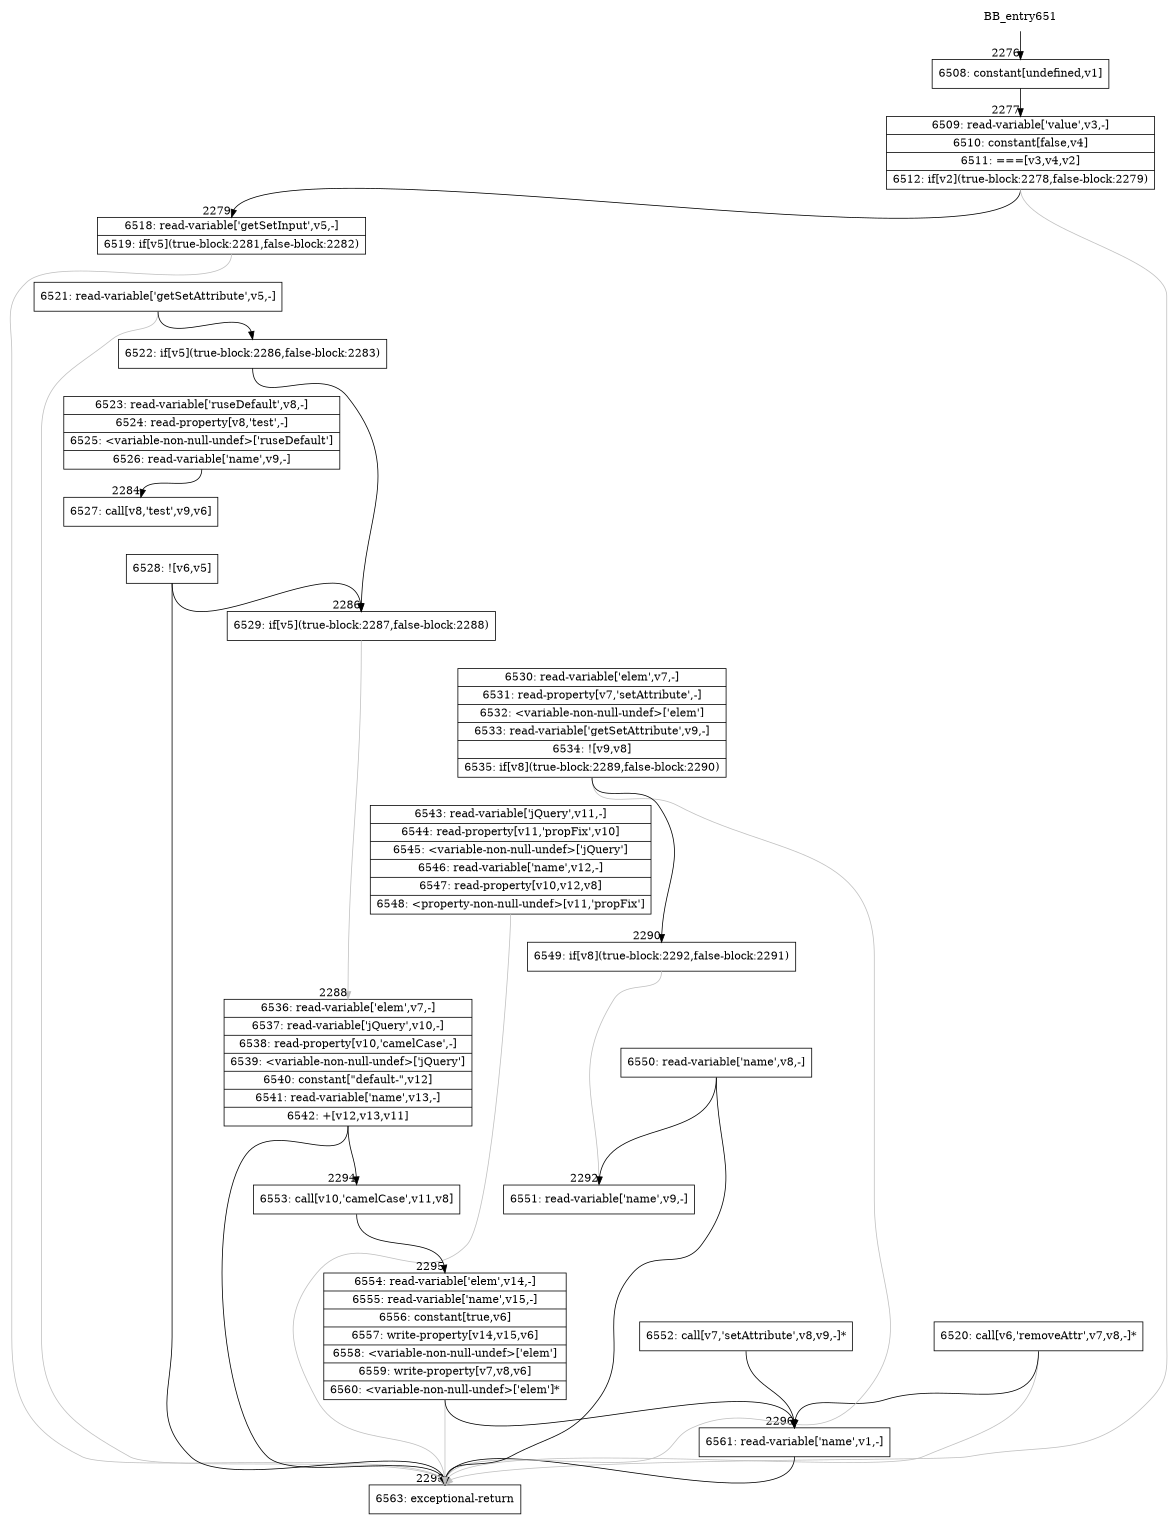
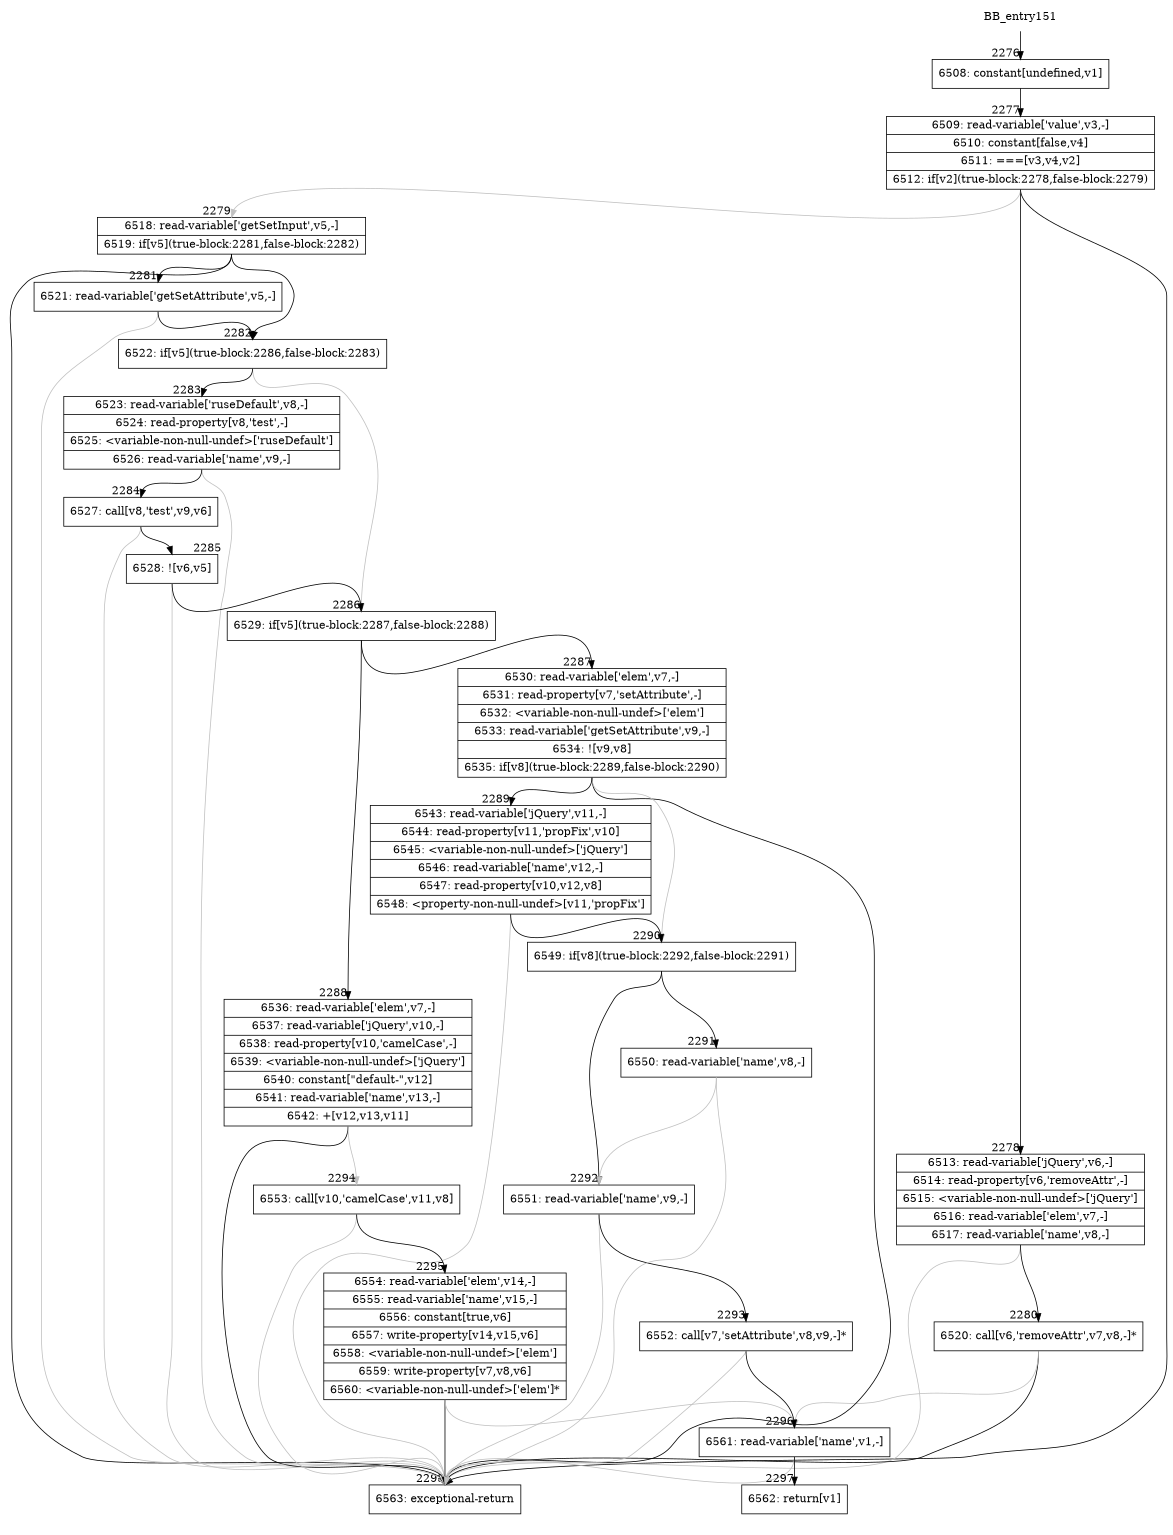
node "BB_entry651": label "BB_entry651" -> "BB_entry151"
edge "6509: read-variable['value',v3,-]" -> "6518: read-variable['getSetInput',v5,-]": color black -> gray
edge "6518: read-variable['getSetInput',v5,-]" -> "6521: read-variable['getSetAttribute',v5,-]": added
edge "6518: read-variable['getSetInput',v5,-]" -> "6522: if[v5](true-block:2286,false-block:2283)": added
edge "6522: if[v5](true-block:2286,false-block:2283)" -> "6523: read-variable['ruseDefault',v8,-]": added
edge "6522: if[v5](true-block:2286,false-block:2283)" -> "6529: if[v5](true-block:2287,false-block:2288)": color black -> gray
edge "6527: call[v8,'test',v9,v6]" -> "6528: ![v6,v5]": added
edge "6529: if[v5](true-block:2287,false-block:2288)" -> "6530: read-variable['elem',v7,-]": added
edge "6530: read-variable['elem',v7,-]" -> "6543: read-variable['jQuery',v11,-]": added
edge "6529: if[v5](true-block:2287,false-block:2288)" -> "6536: read-variable['elem',v7,-]": color gray -> black
edge "6530: read-variable['elem',v7,-]" -> "6549: if[v8](true-block:2292,false-block:2291)": color black -> gray
edge "6543: read-variable['jQuery',v11,-]" -> "6549: if[v8](true-block:2292,false-block:2291)": added
edge "6518: read-variable['getSetInput',v5,-]" -> "6563: exceptional-return": color gray -> black
edge "6549: if[v8](true-block:2292,false-block:2291)" -> "6550: read-variable['name',v8,-]": added
edge "6549: if[v8](true-block:2292,false-block:2291)" -> "6551: read-variable['name',v9,-]": color gray -> black
edge "6523: read-variable['ruseDefault',v8,-]" -> "6563: exceptional-return": added
edge "6509: read-variable['value',v3,-]" -> "6563: exceptional-return": color gray -> black
edge "6550: read-variable['name',v8,-]" -> "6551: read-variable['name',v9,-]": color black -> gray
edge "6527: call[v8,'test',v9,v6]" -> "6563: exceptional-return": added
edge "6536: read-variable['elem',v7,-]" -> "6553: call[v10,'camelCase',v11,v8]": color black -> gray
edge "6528: ![v6,v5]" -> "6563: exceptional-return": color black -> gray
node "6513: read-variable['jQuery',v6,-]": added
edge "6530: read-variable['elem',v7,-]" -> "6563: exceptional-return": color gray -> black
edge "6551: read-variable['name',v9,-]" -> "6552: call[v7,'setAttribute',v8,v9,-]*": added
edge "6550: read-variable['name',v8,-]" -> "6563: exceptional-return": color black -> gray
edge "6551: read-variable['name',v9,-]" -> "6563: exceptional-return": added
edge "6520: call[v6,'removeAttr',v7,v8,-]*" -> "6561: read-variable['name',v1,-]": color black -> gray
edge "6553: call[v10,'camelCase',v11,v8]" -> "6563: exceptional-return": added
edge "6554: read-variable['elem',v14,-]" -> "6561: read-variable['name',v1,-]": color black -> gray
edge "6554: read-variable['elem',v14,-]" -> "6563: exceptional-return": color gray -> black
edge "6552: call[v7,'setAttribute',v8,v9,-]*" -> "6563: exceptional-return": added
edge "6520: call[v6,'removeAttr',v7,v8,-]*" -> "6563: exceptional-return": color gray -> black
edge "6561: read-variable['name',v1,-]" -> "6563: exceptional-return": color black -> gray
node "6562: return[v1]": added
